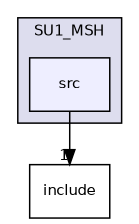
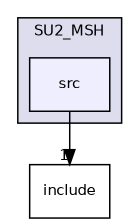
cluster "SU1_MSH": label "SU1_MSH" -> "SU2_MSH"
